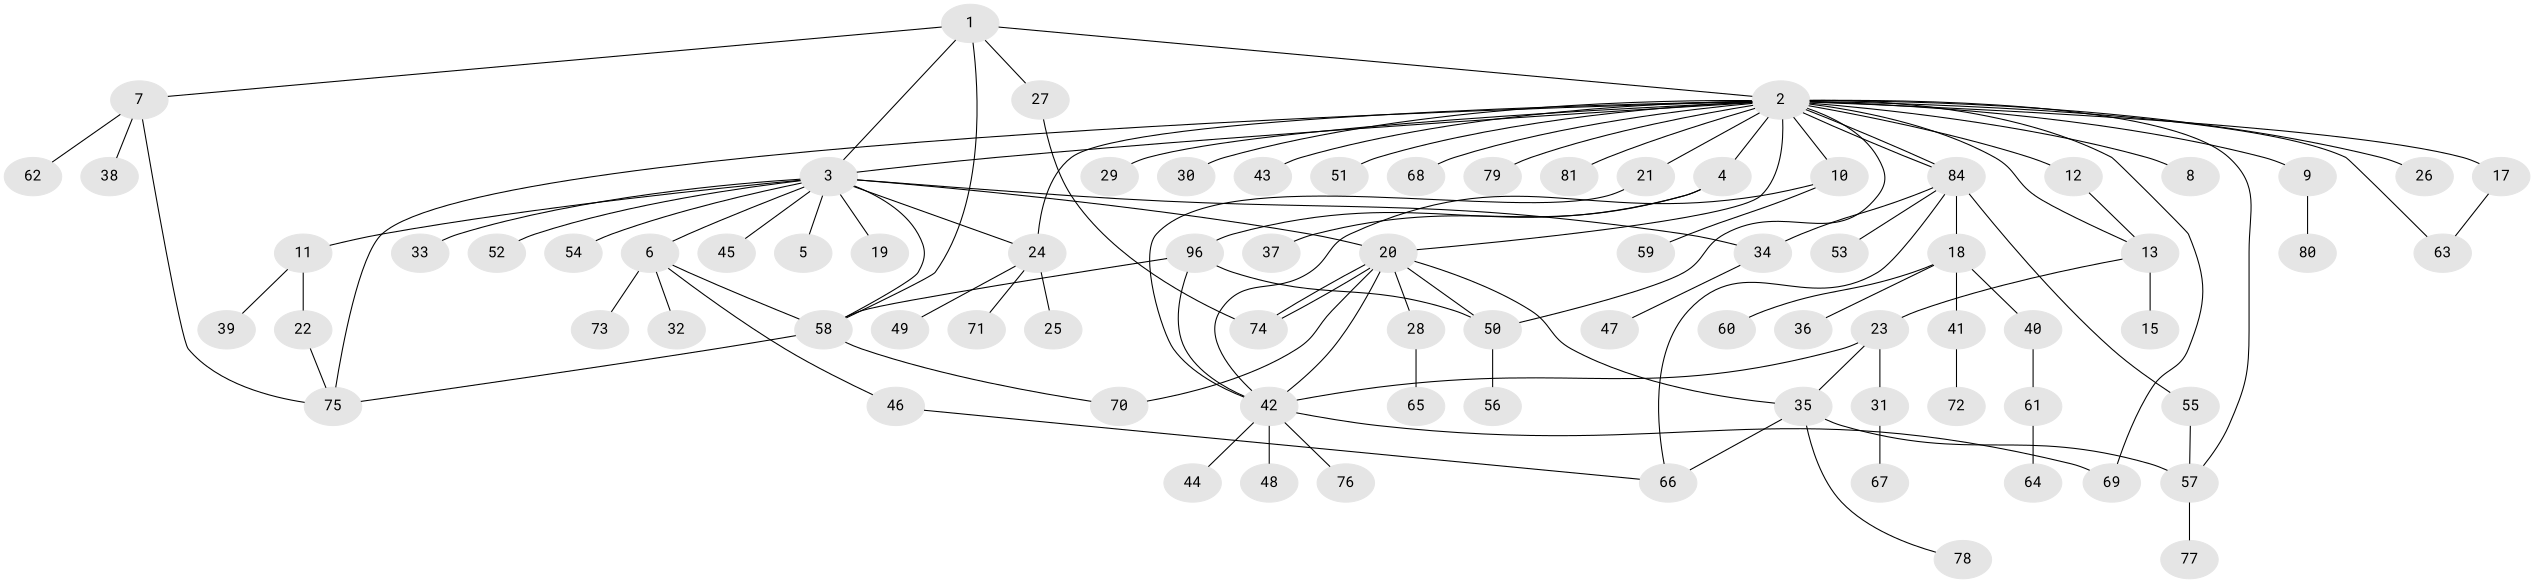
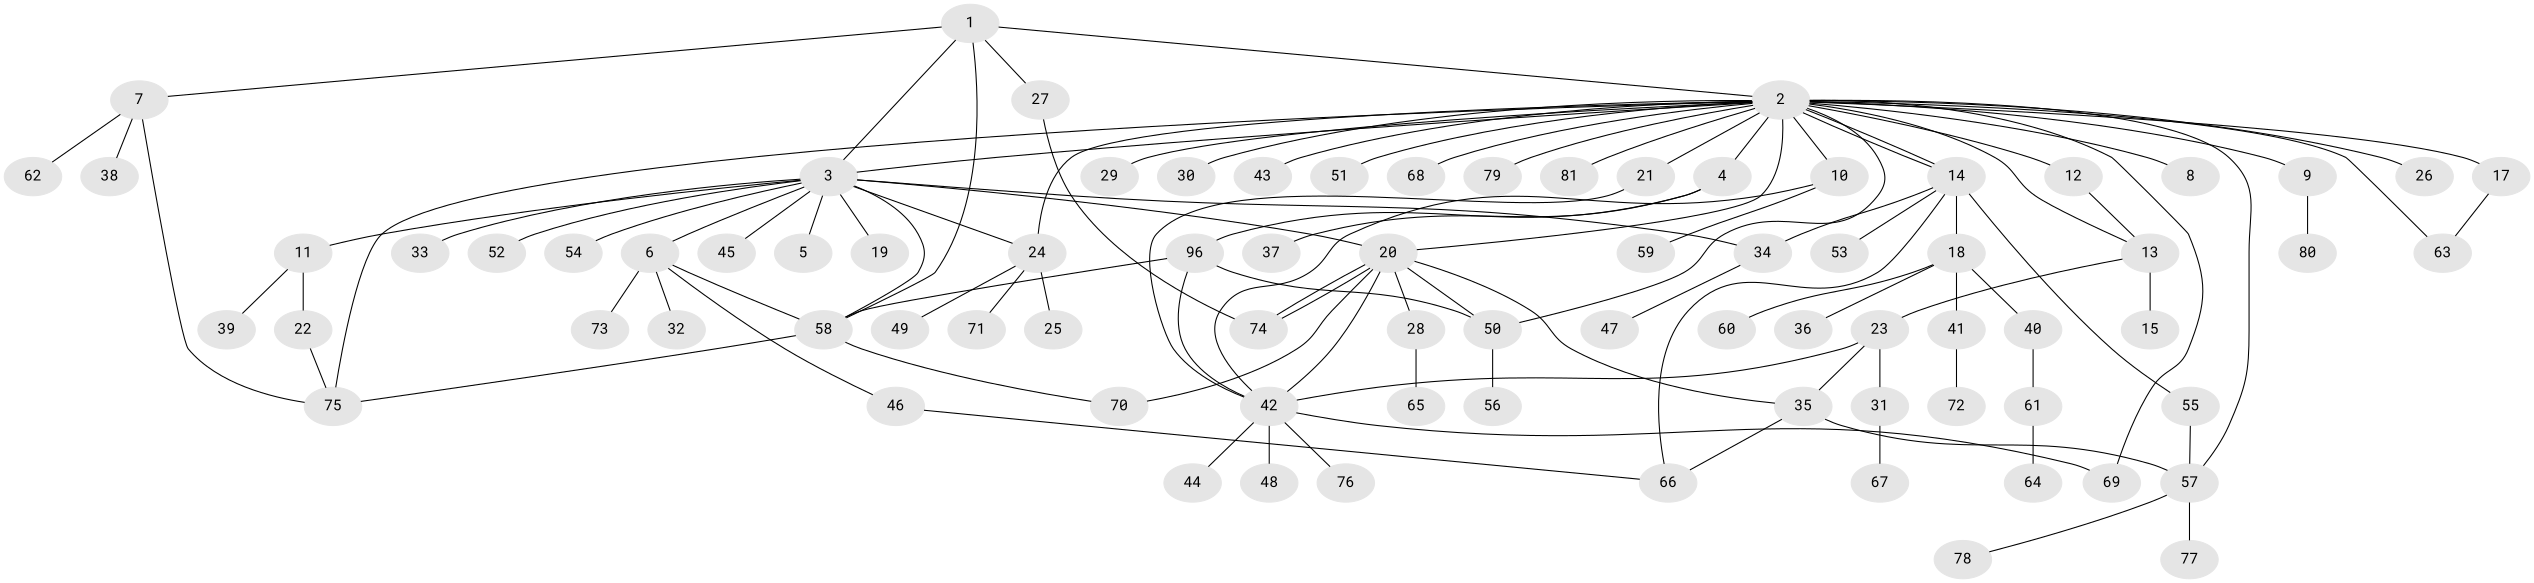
node "84": label "84" -> "14"
edge "35" -- "78": now "57" -- "78"
